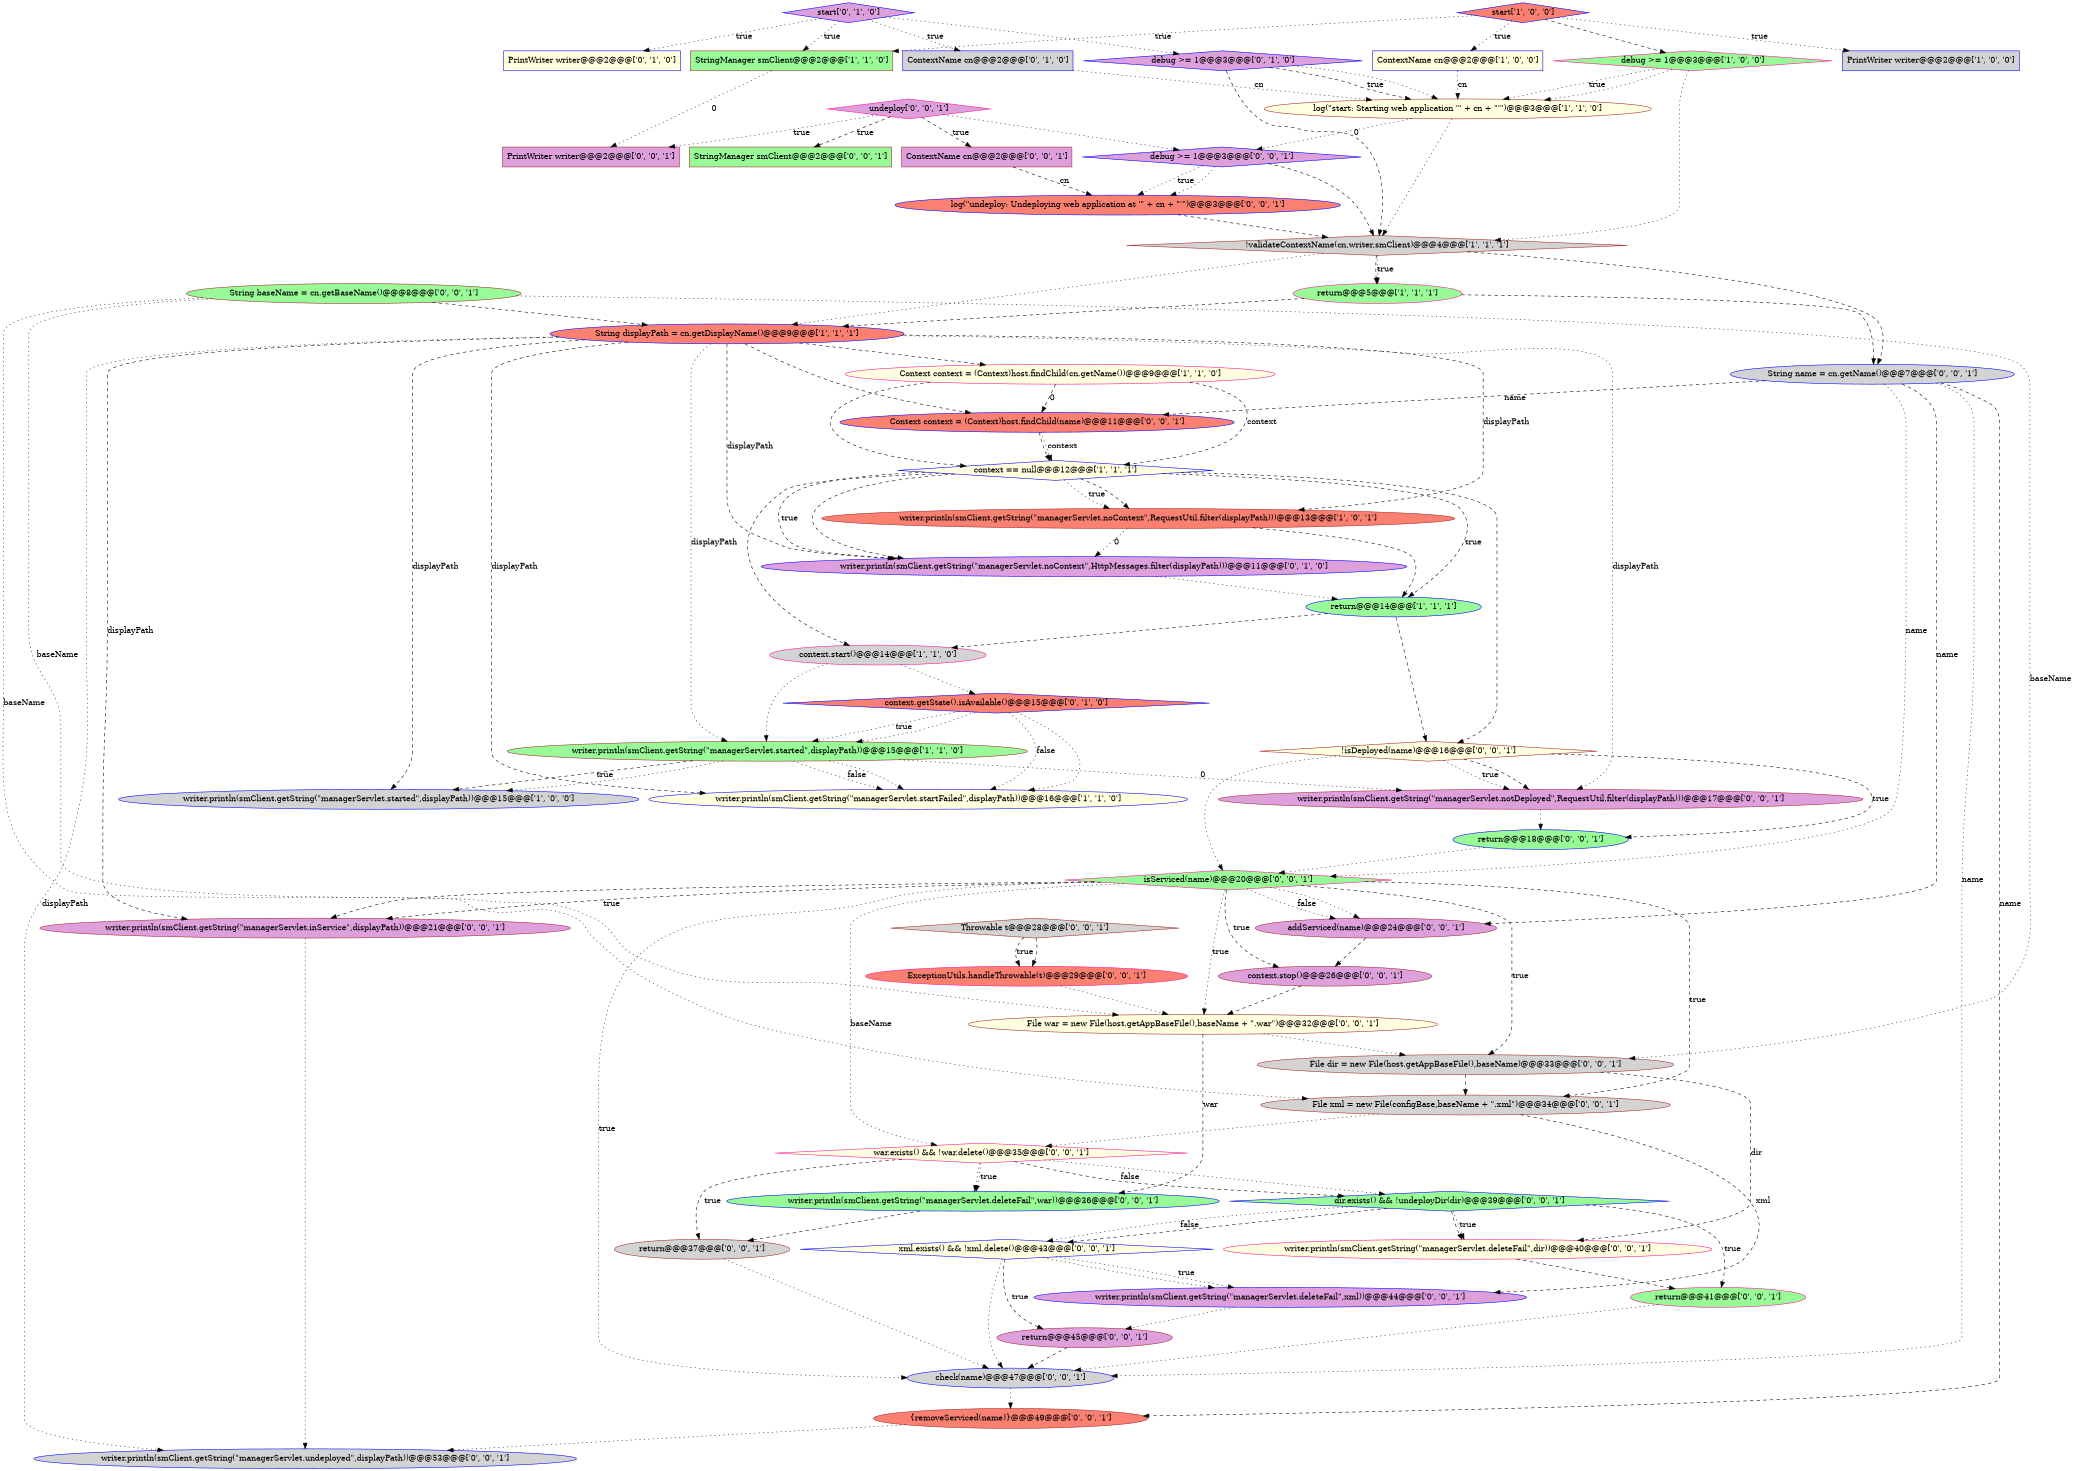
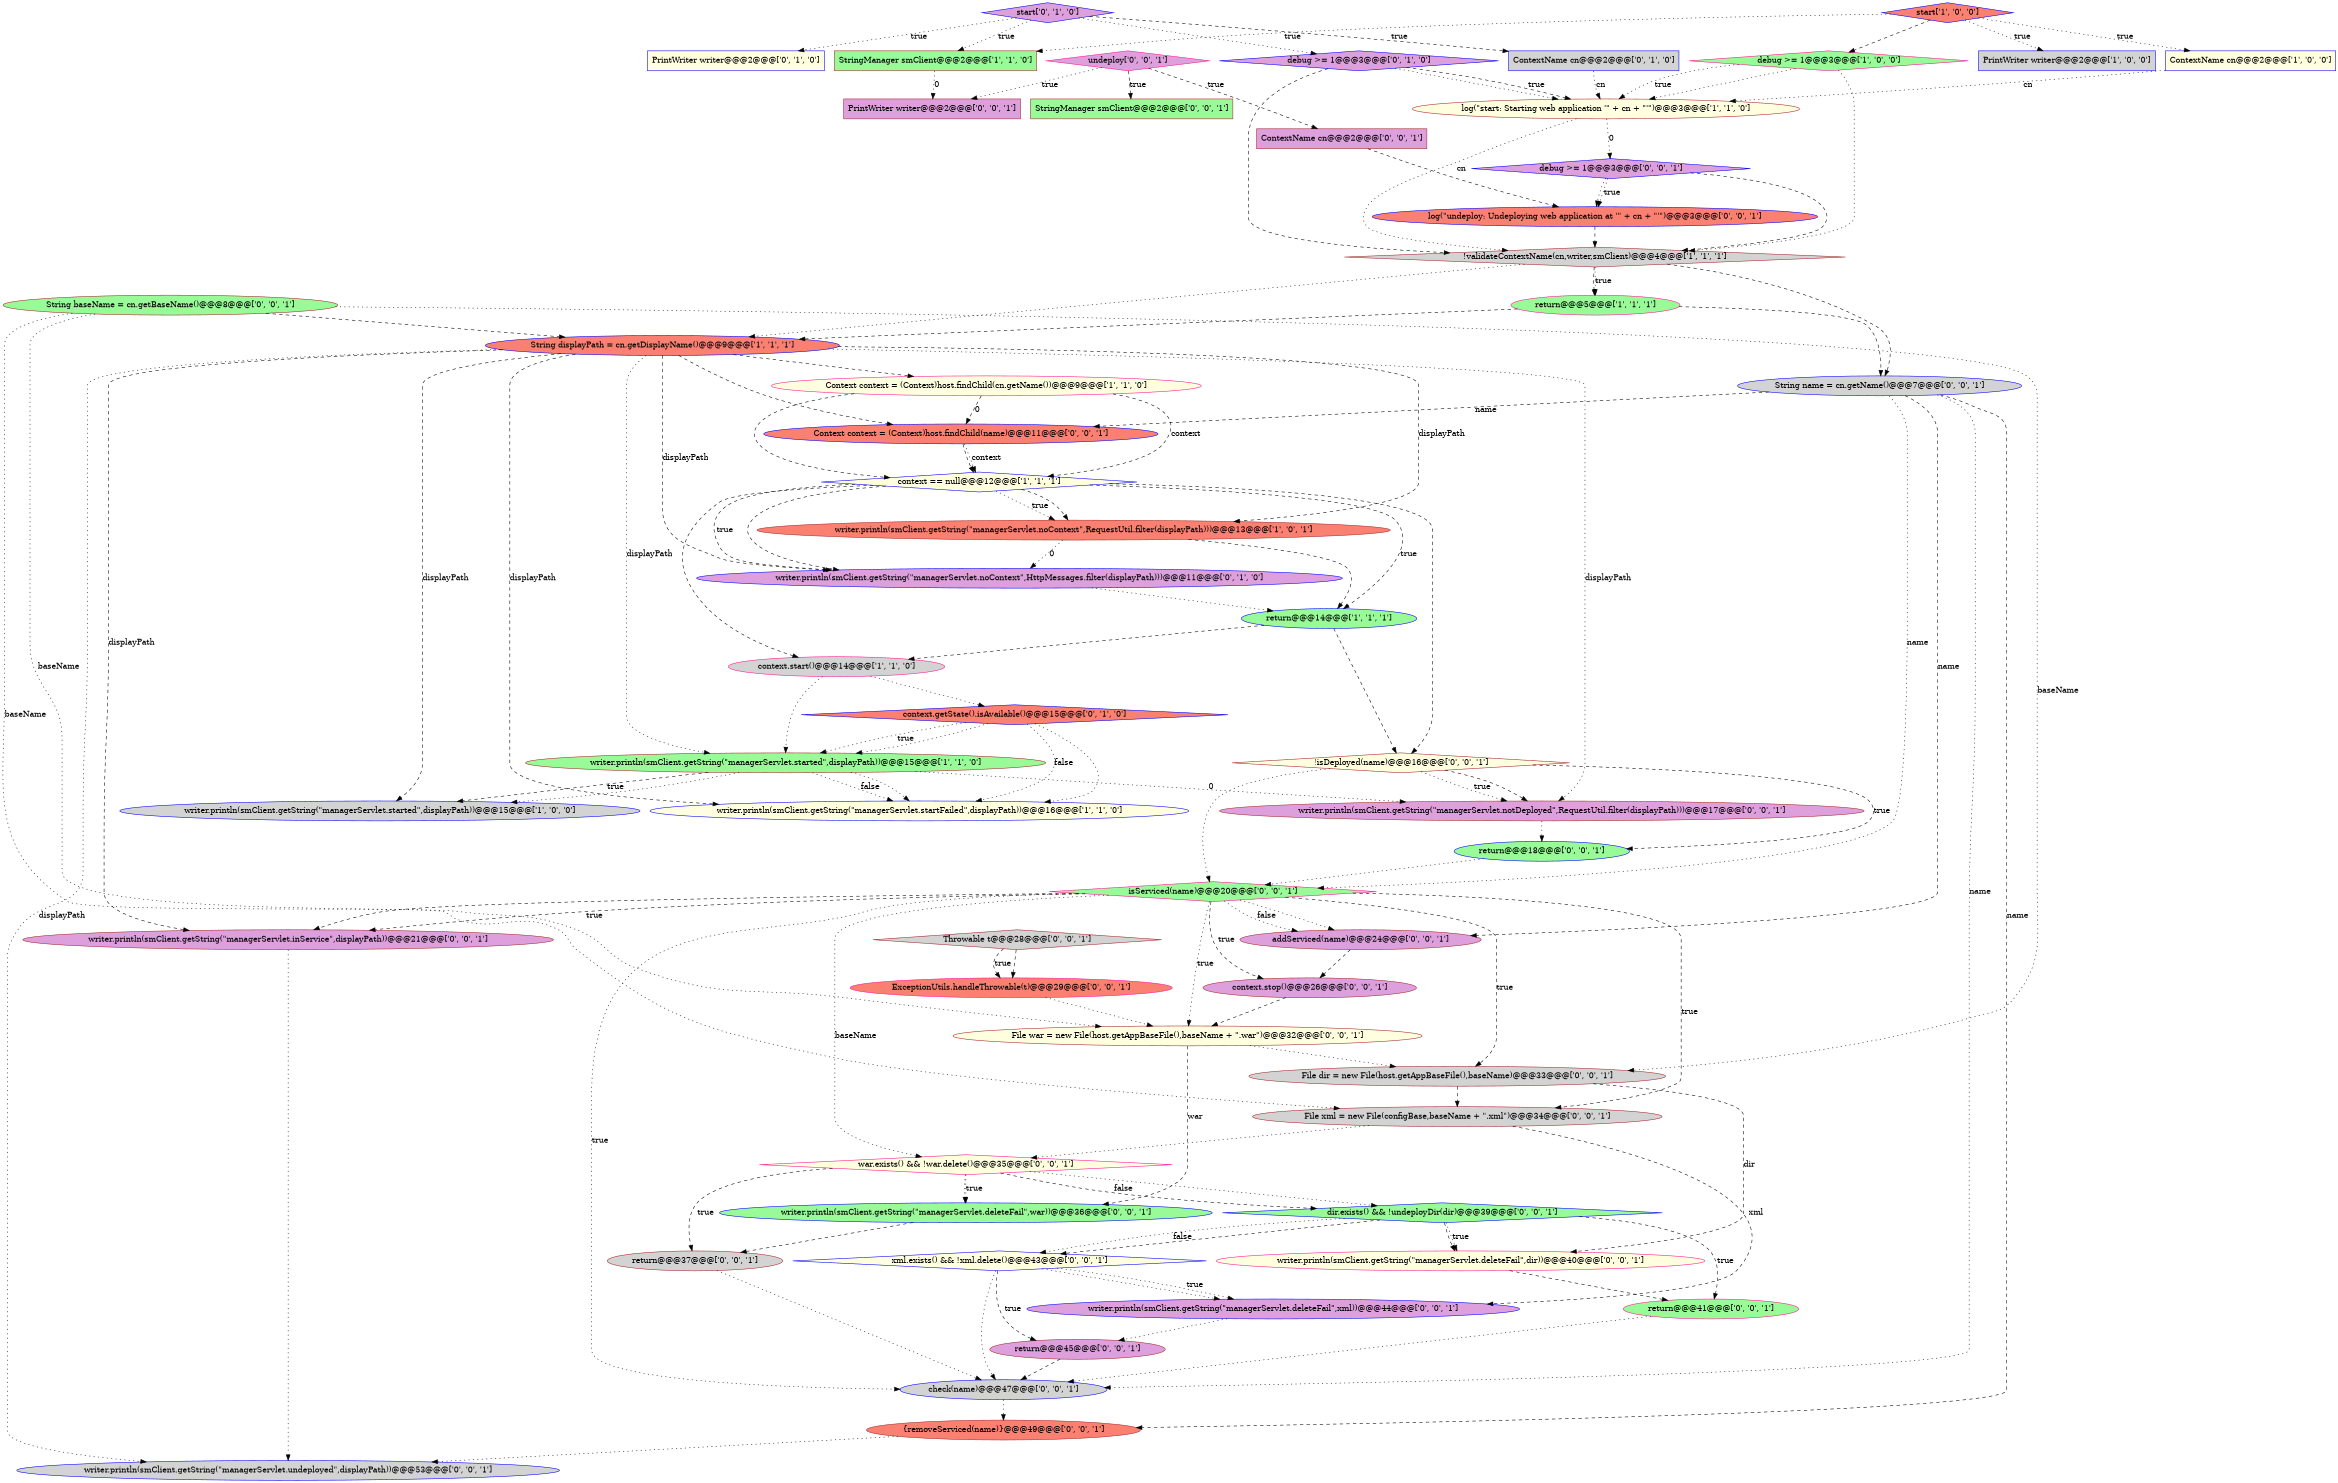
edge "start['0', '1', '0']" -> "ContextName cn@@@2@@@['0', '1', '0']": style dotted -> dashed
edge "undeploy['0', '0', '1']" -> "debug >= 1@@@3@@@['0', '0', '1']": removed
